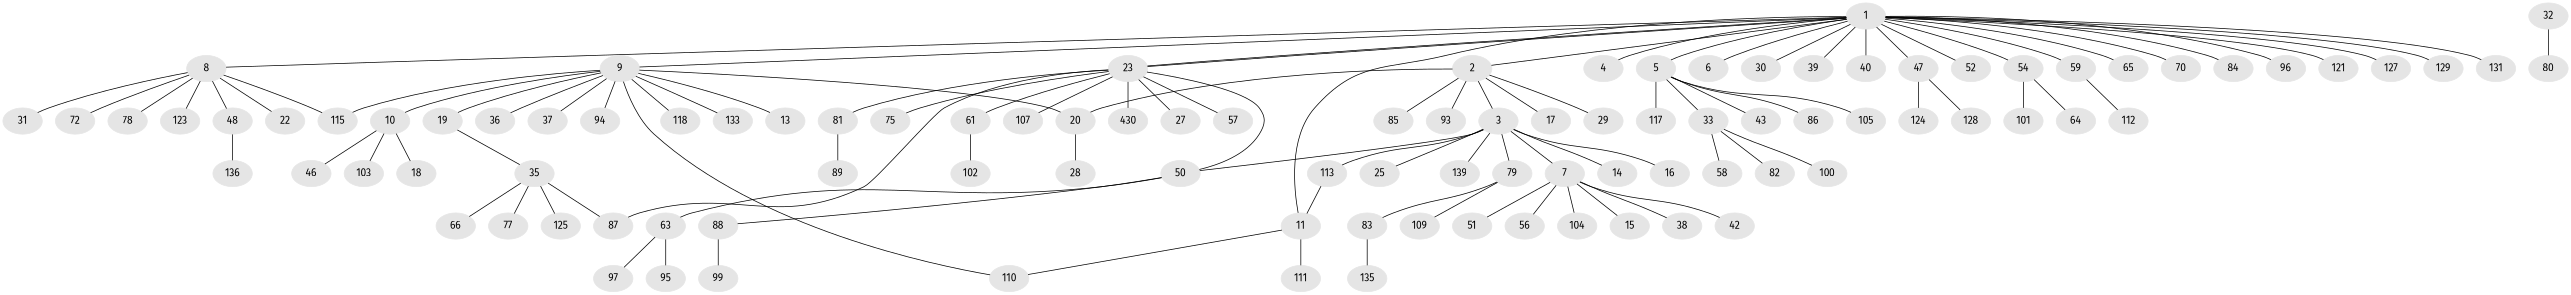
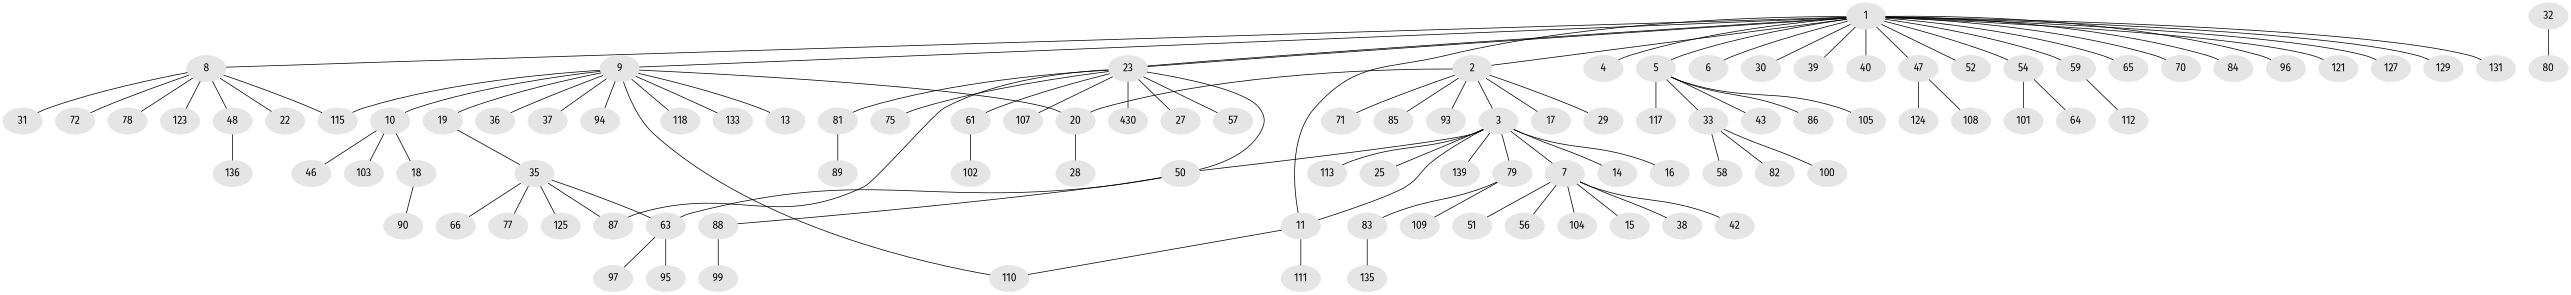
node "71": added
node "128": label "128" -> "108"
edge "35" -- "63": added
edge "113" -- "11": now "3" -- "11"
node "90": added
